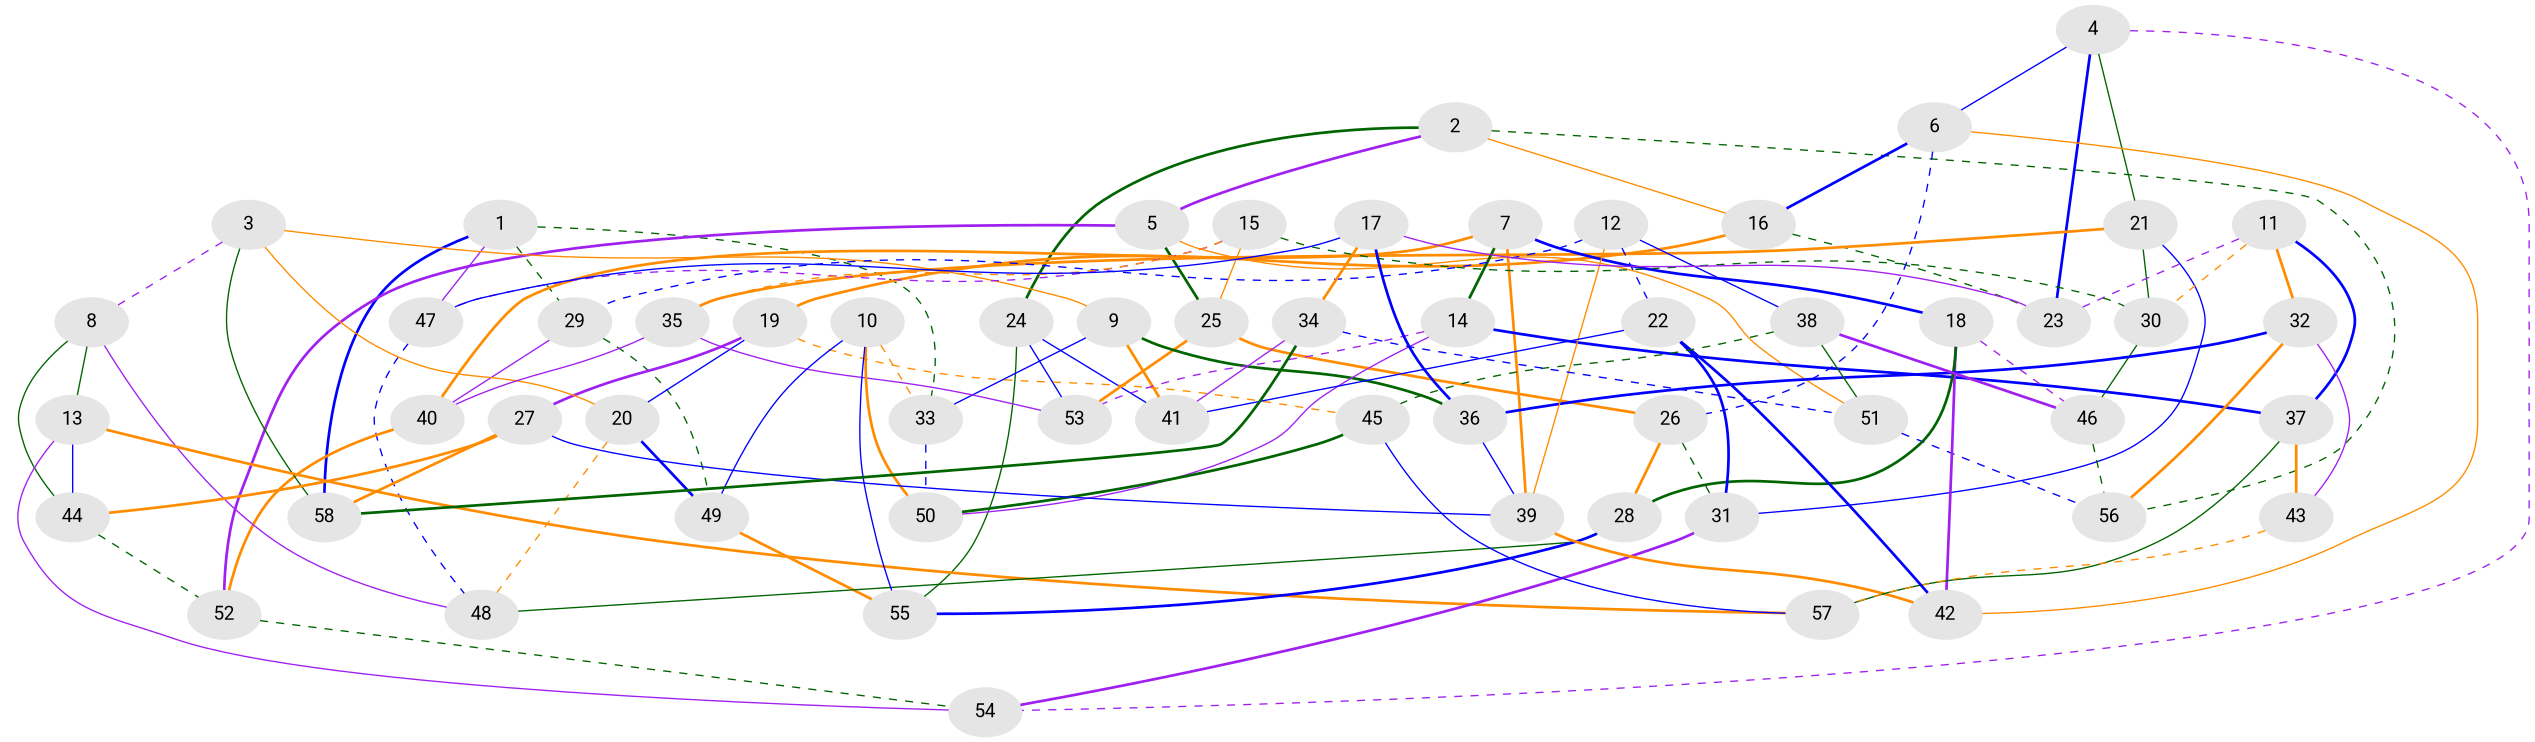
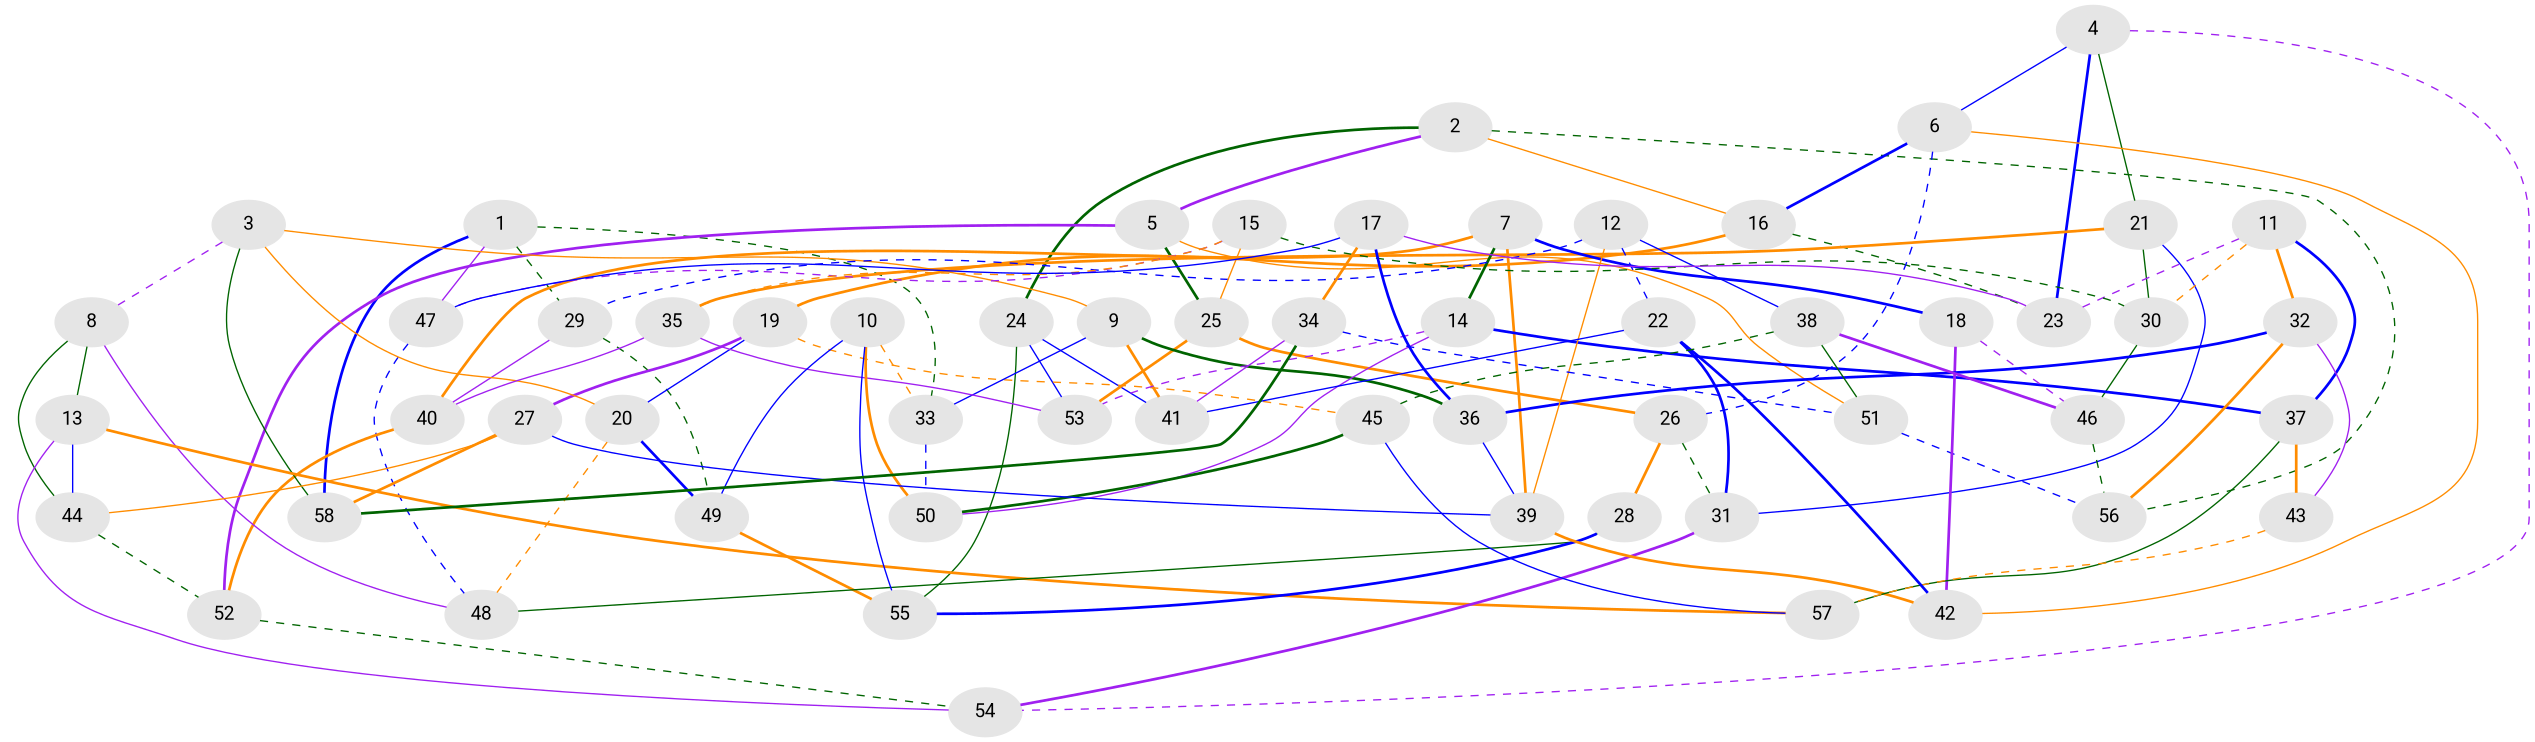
edge "27" -- "44": style bold -> solid
edge "18" -- "28": removed
